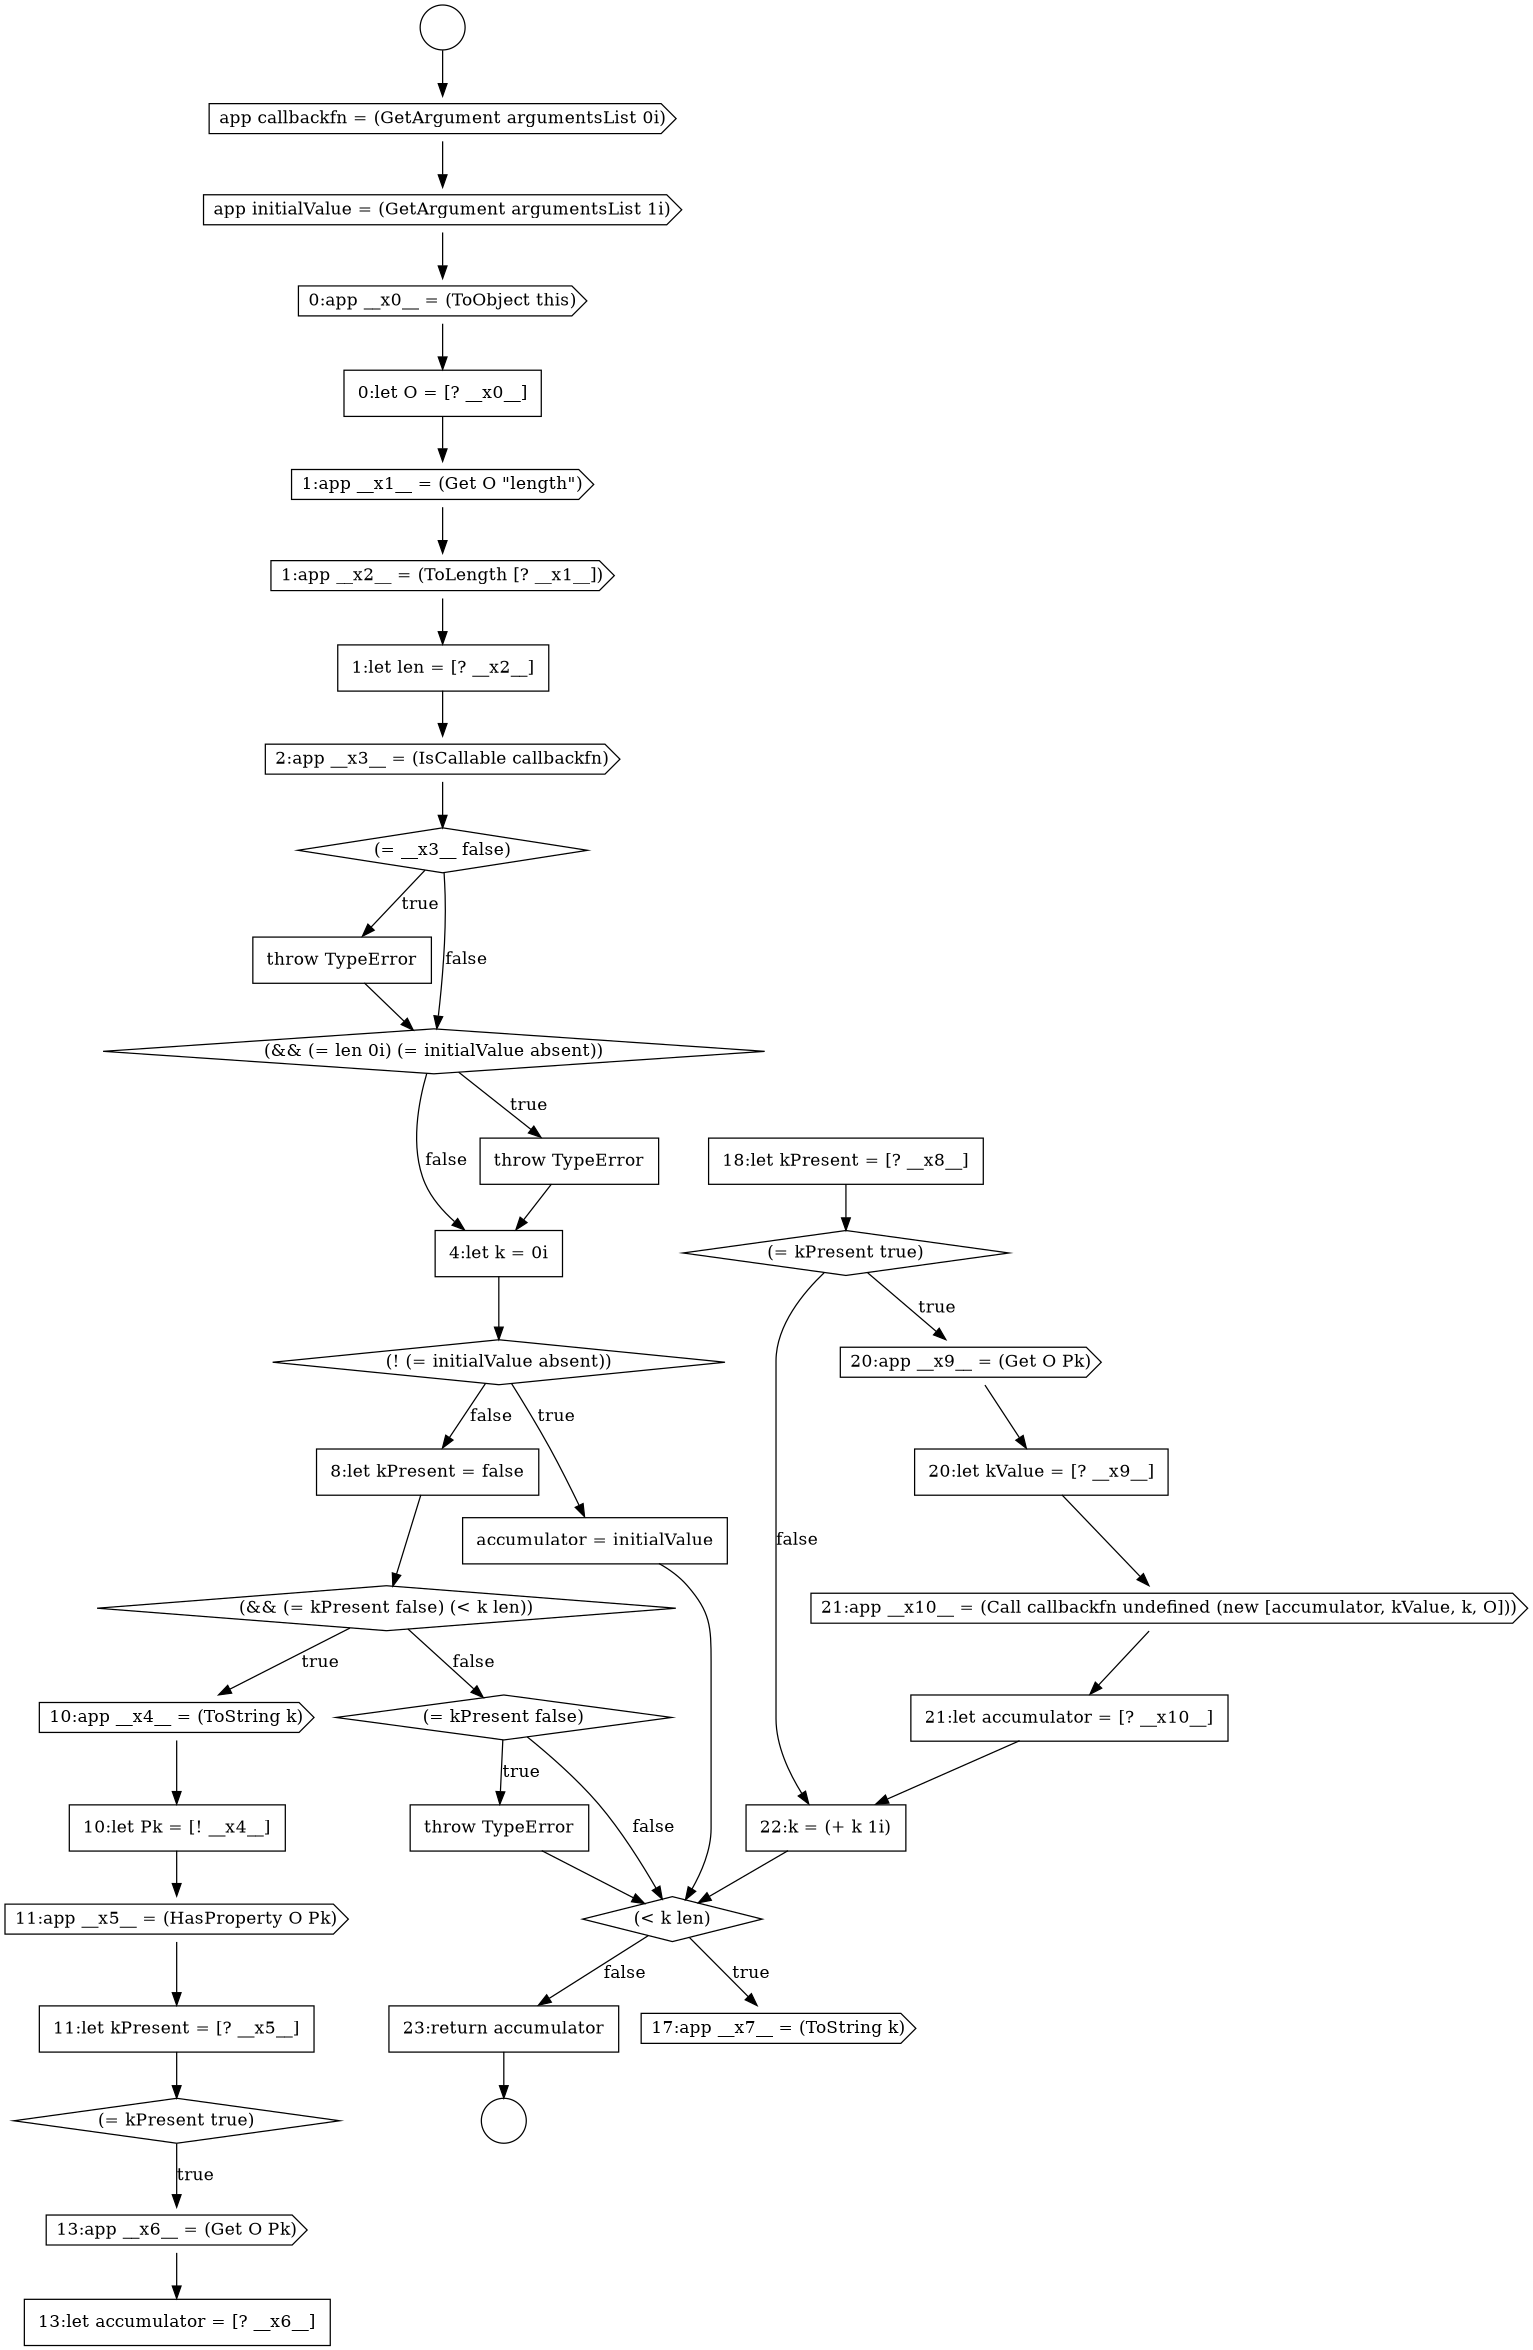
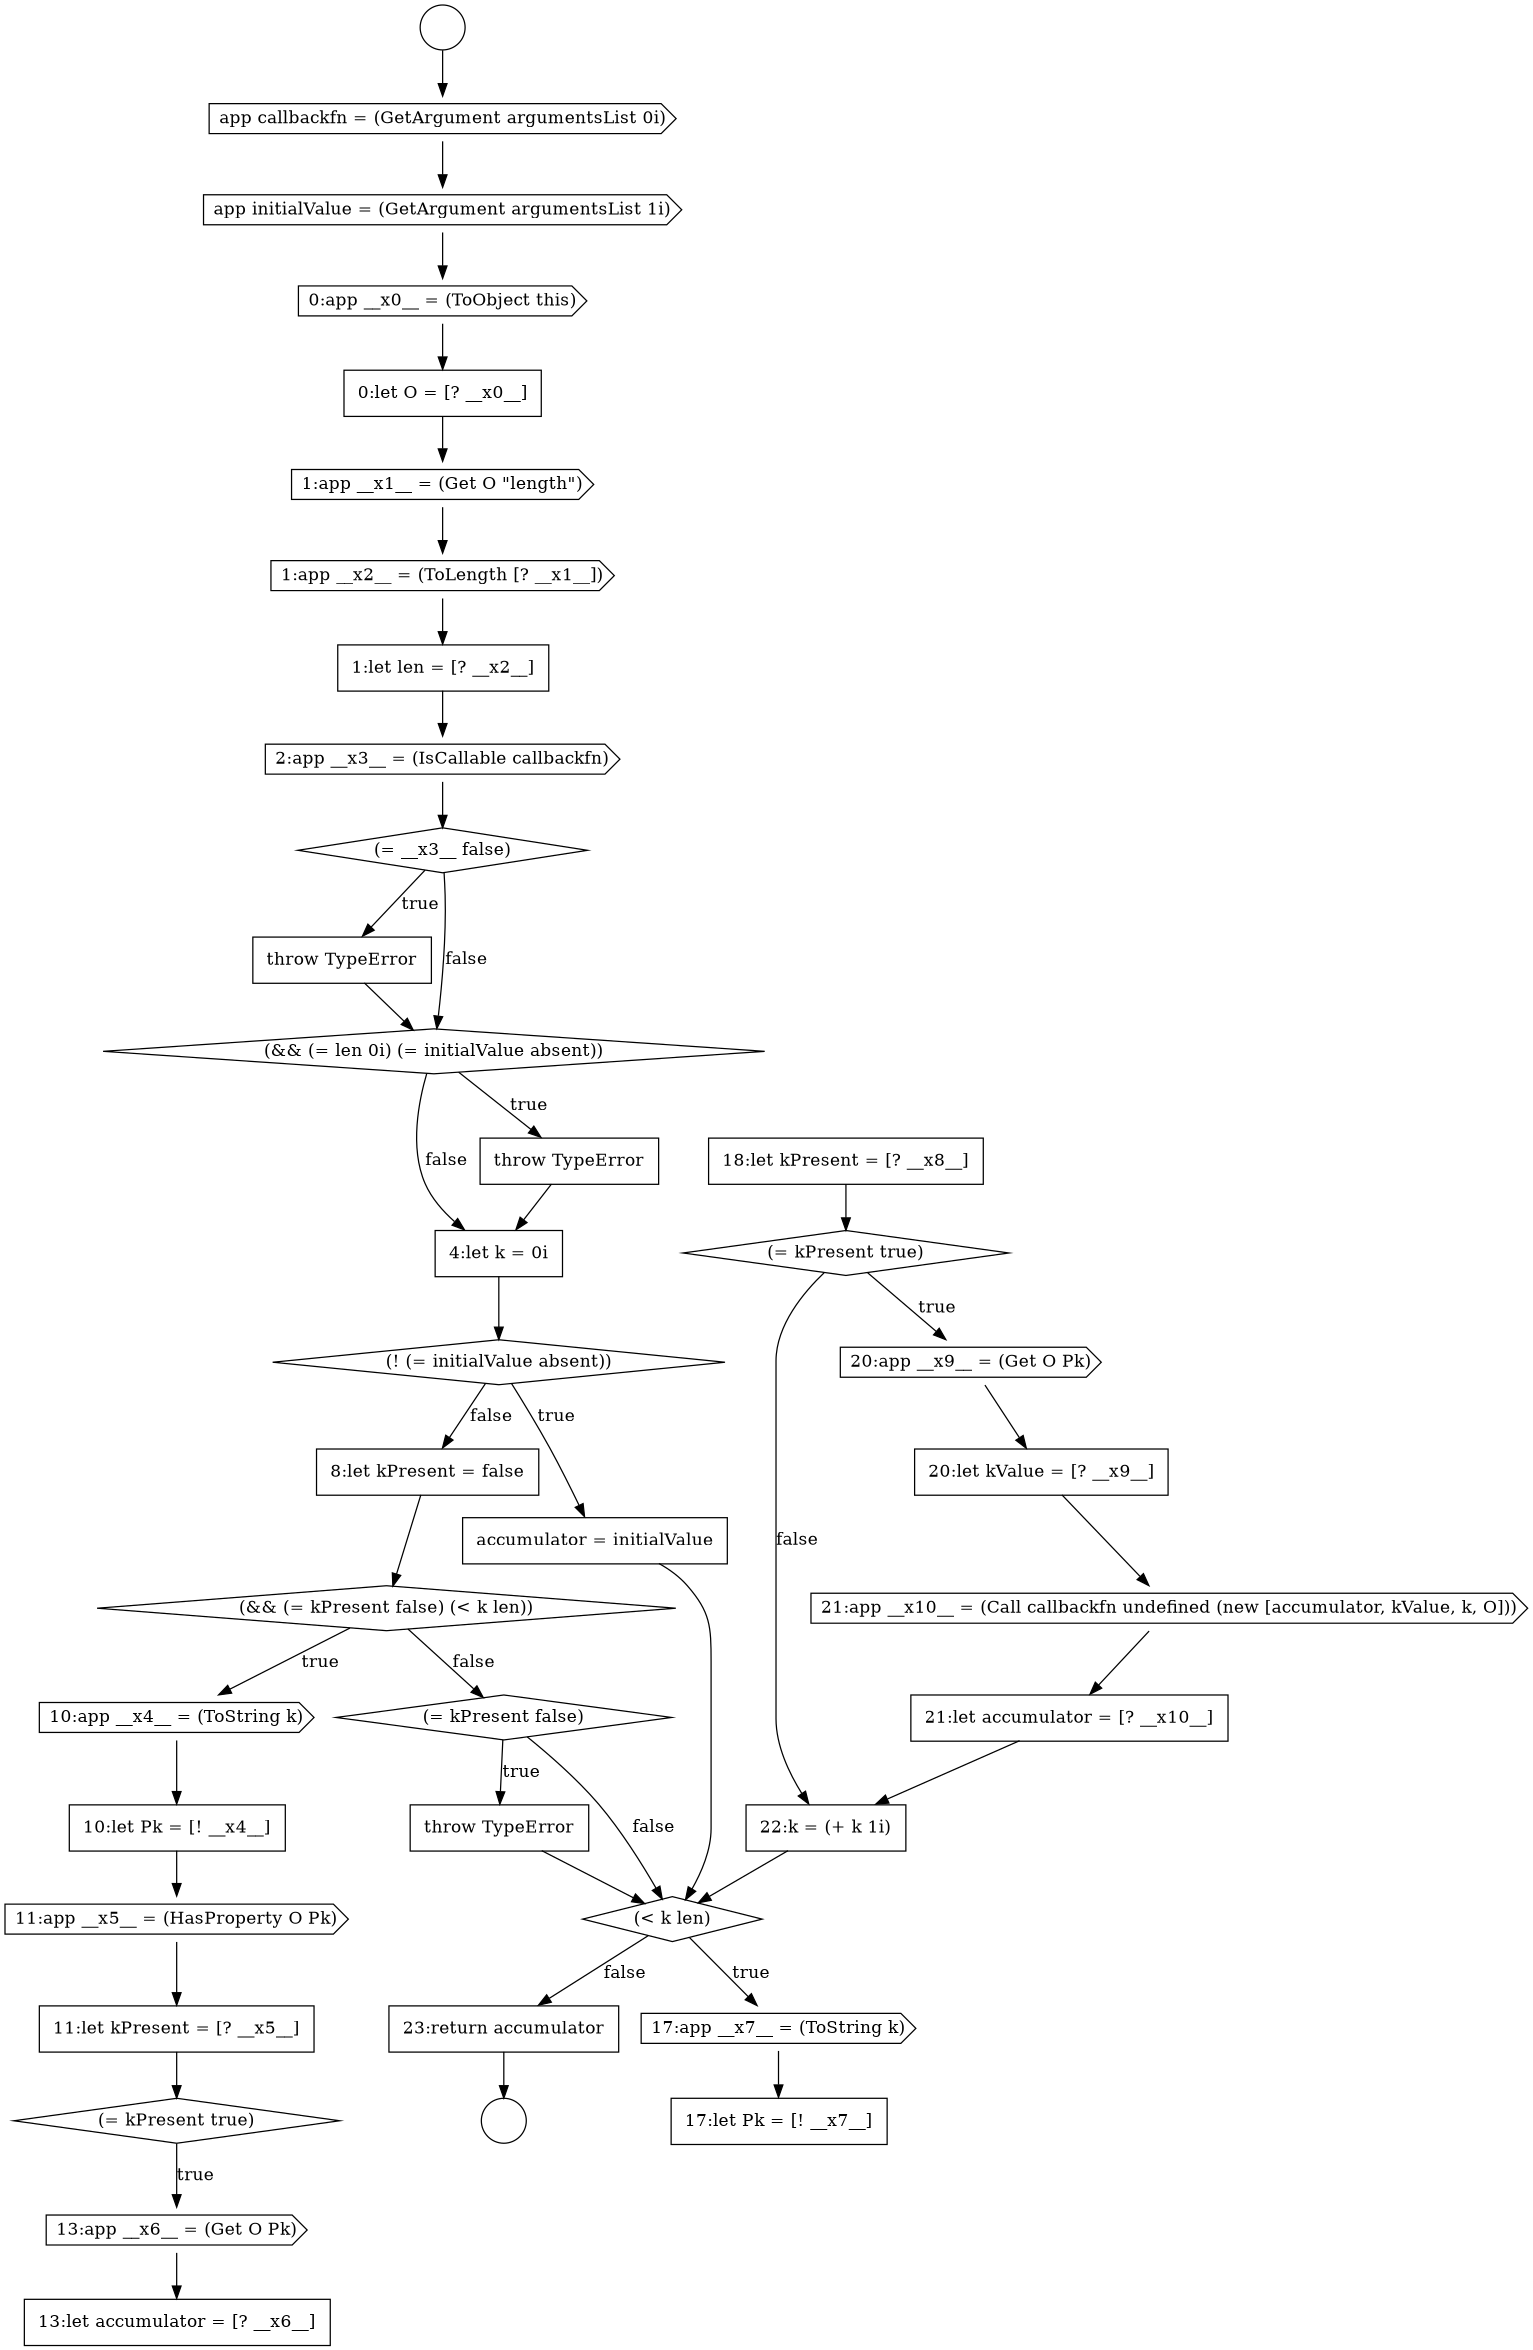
node "17:let Pk = [! __x7__]": added
